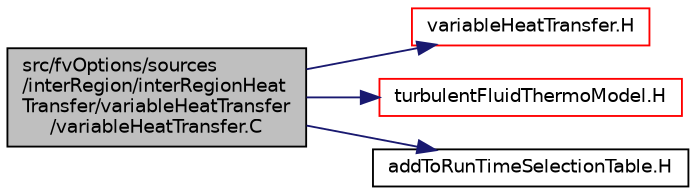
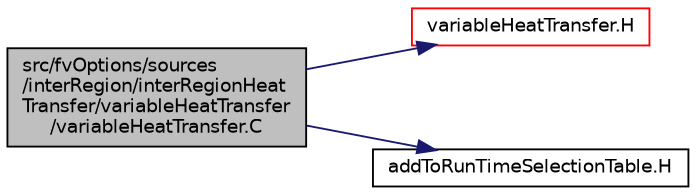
node "turbulentFluidThermoModel.H": removed
